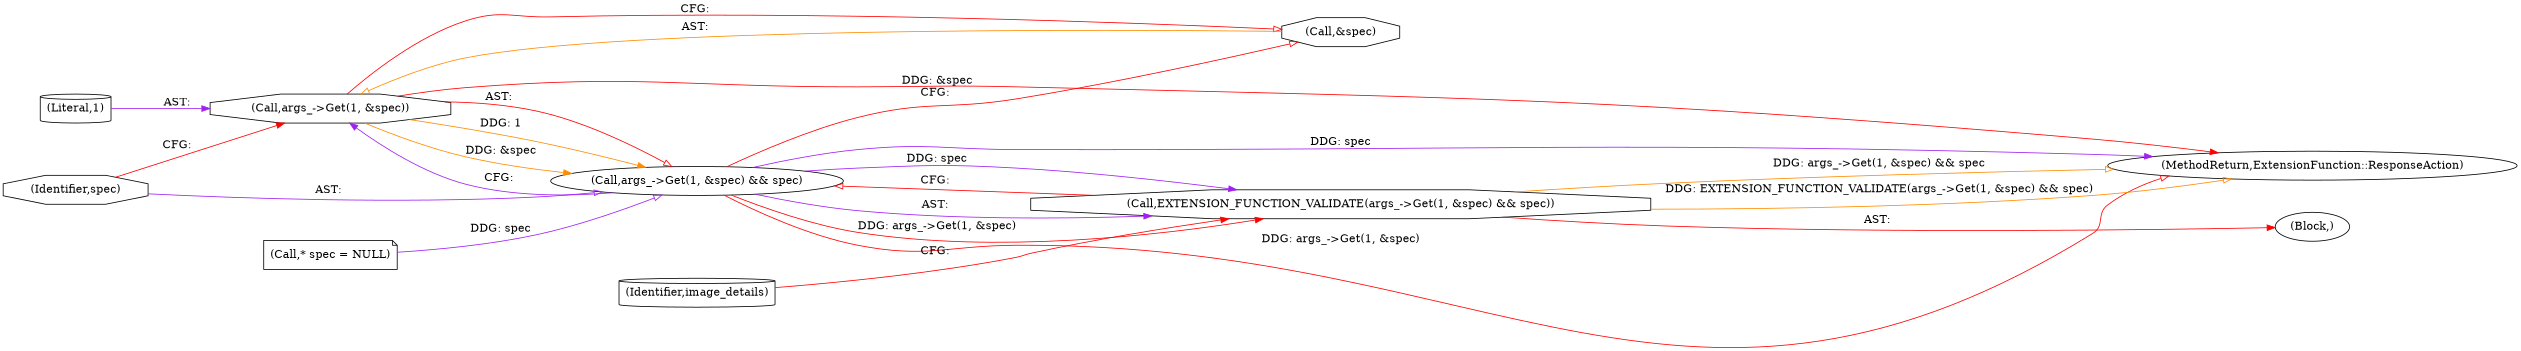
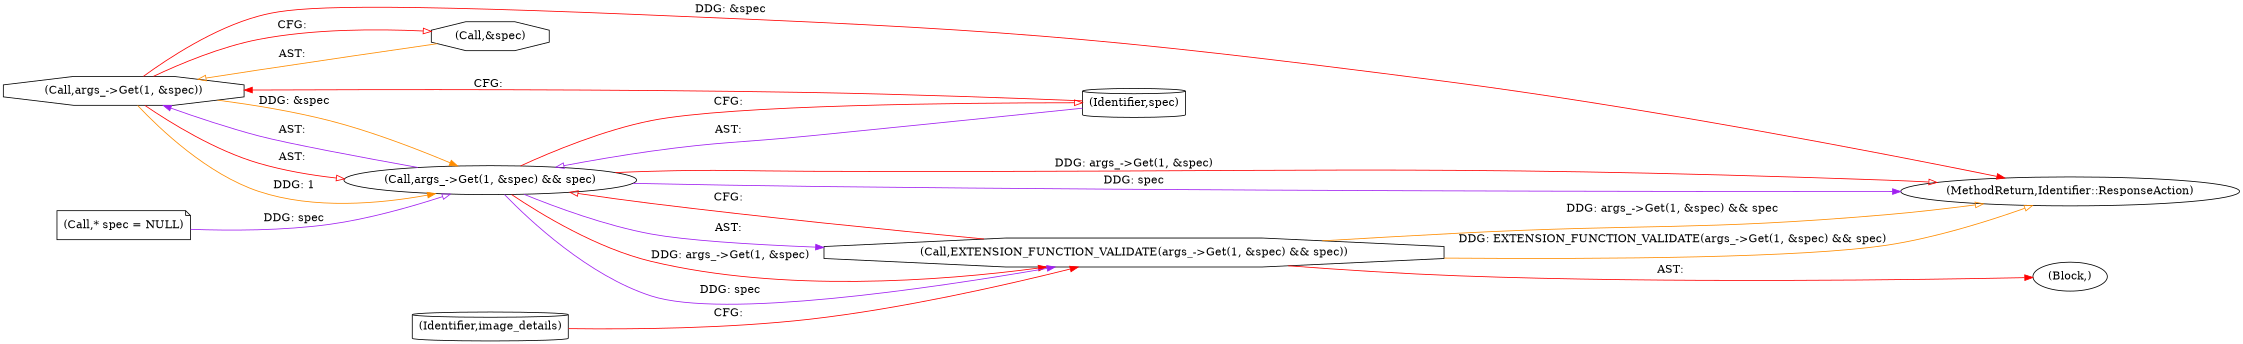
edge "(Call,args_->Get(1, &spec) && spec)" -> "(Call,&spec)": now "(Call,args_->Get(1, &spec) && spec)" -> "(Identifier,spec)"
node "(Literal,1)": removed
node "(MethodReturn,ExtensionFunction::ResponseAction)": label "(MethodReturn,ExtensionFunction::ResponseAction)" -> "(MethodReturn,Identifier::ResponseAction)"
edge "(Call,args_->Get(1, &spec) && spec)" -> "(Call,args_->Get(1, &spec))": label "CFG: " -> "AST: "
node "(Identifier,spec)": shape octagon -> cylinder
